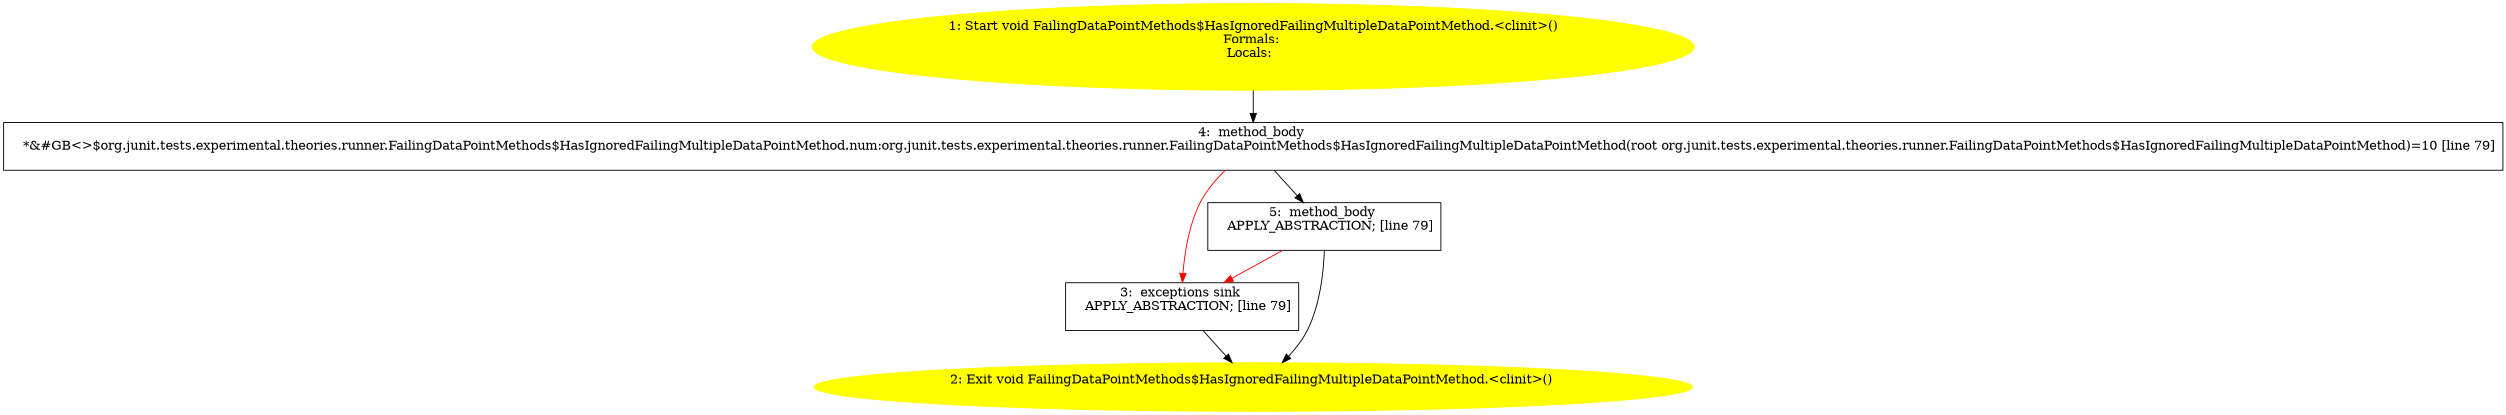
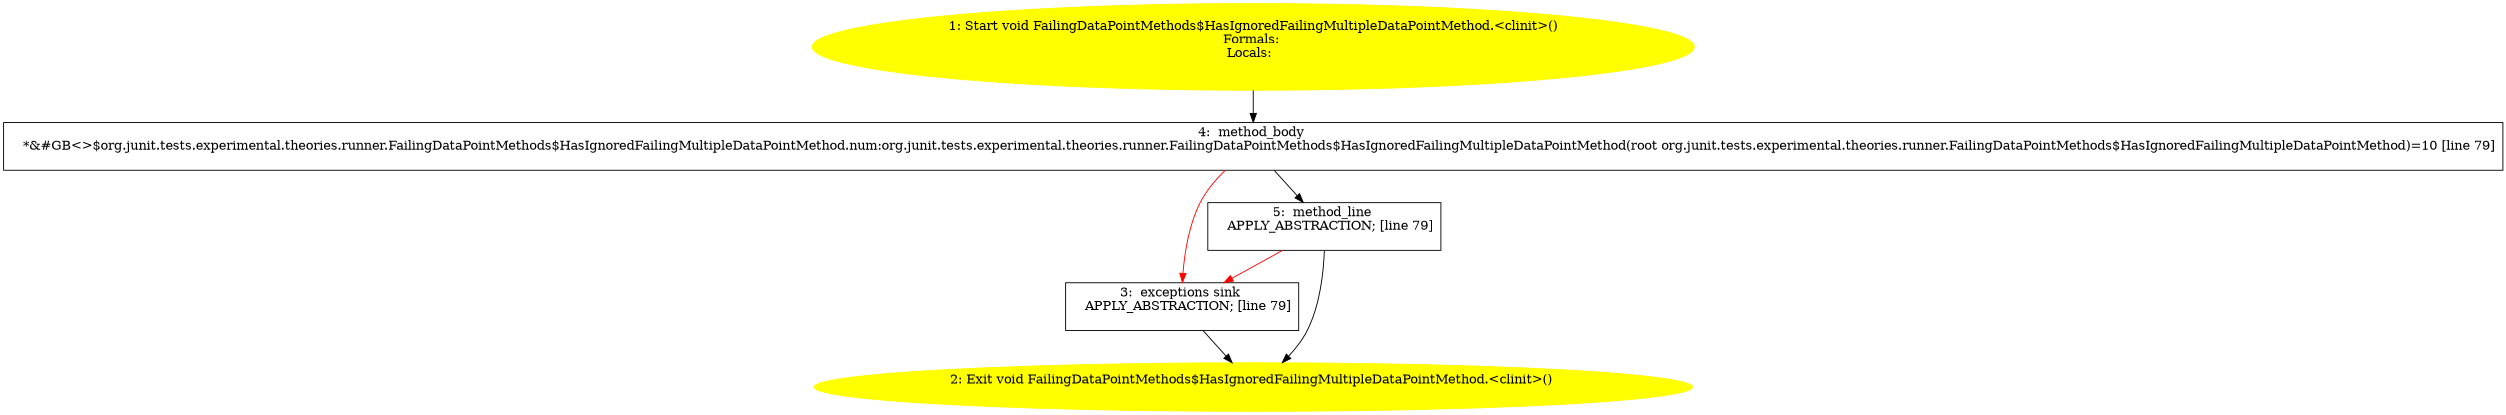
node "5:  method_body APPLY_ABSTRACTION; [line 79]": label "5:  method_body APPLY_ABSTRACTION; [line 79]" -> "5:  method_line APPLY_ABSTRACTION; [line 79]"
